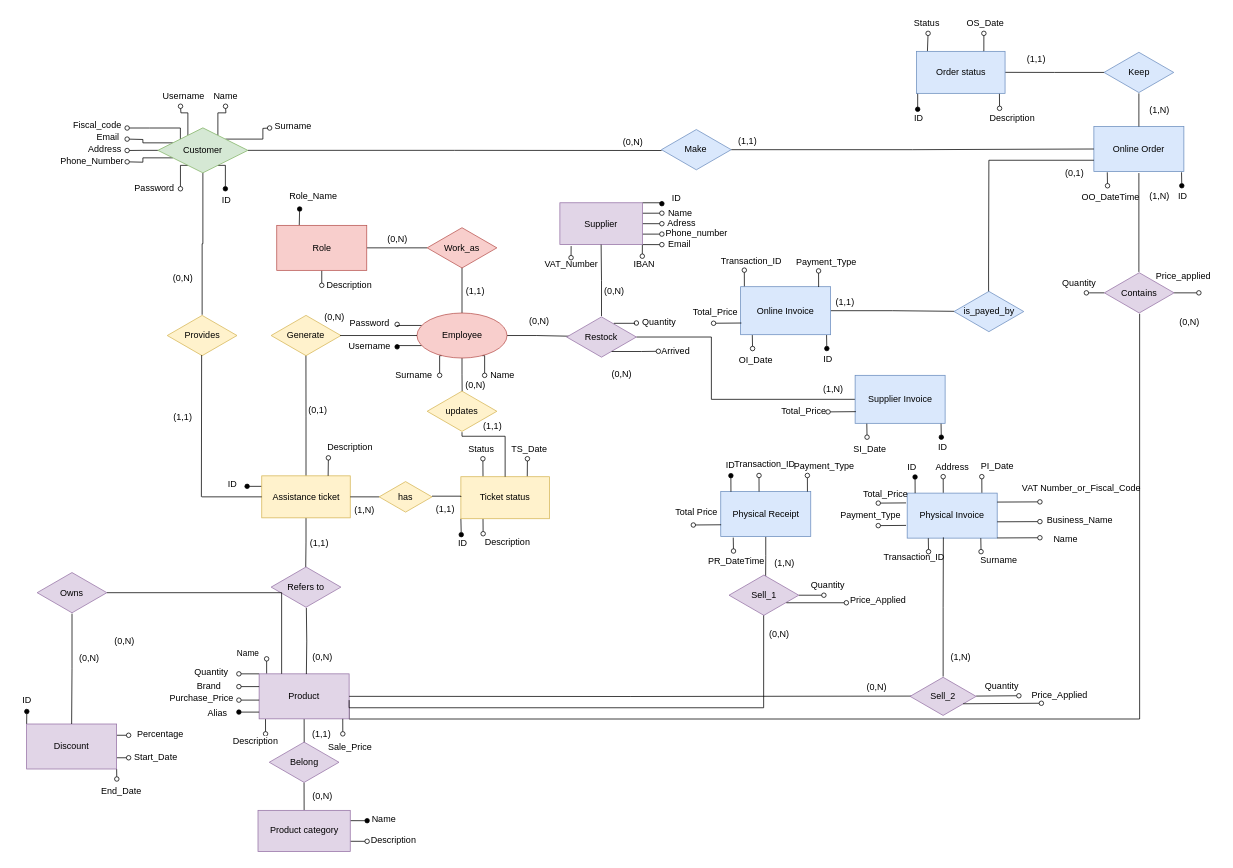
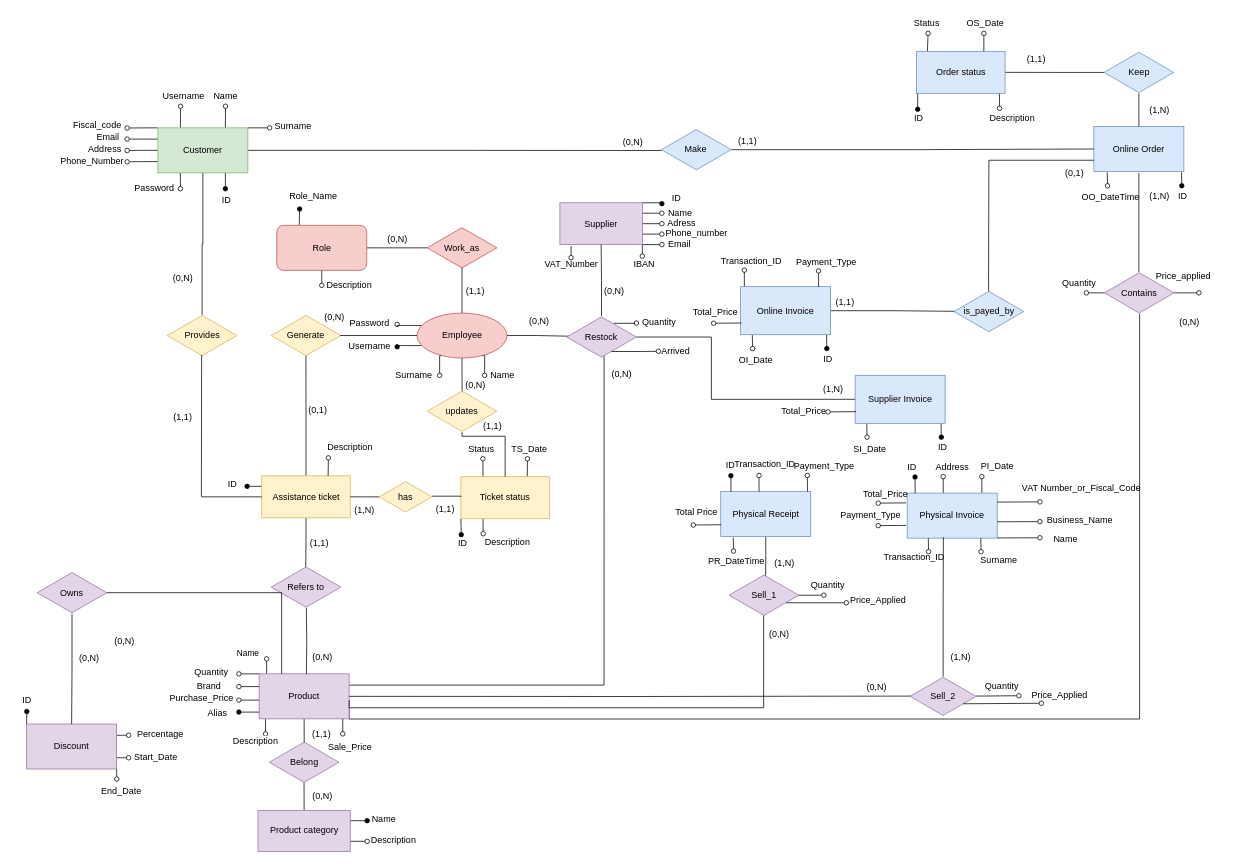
node "Customer": shape diamond -> rectangle
node "Role": shape rectangle -> rounded rectangle
edge "Restock" -- "Product": added
